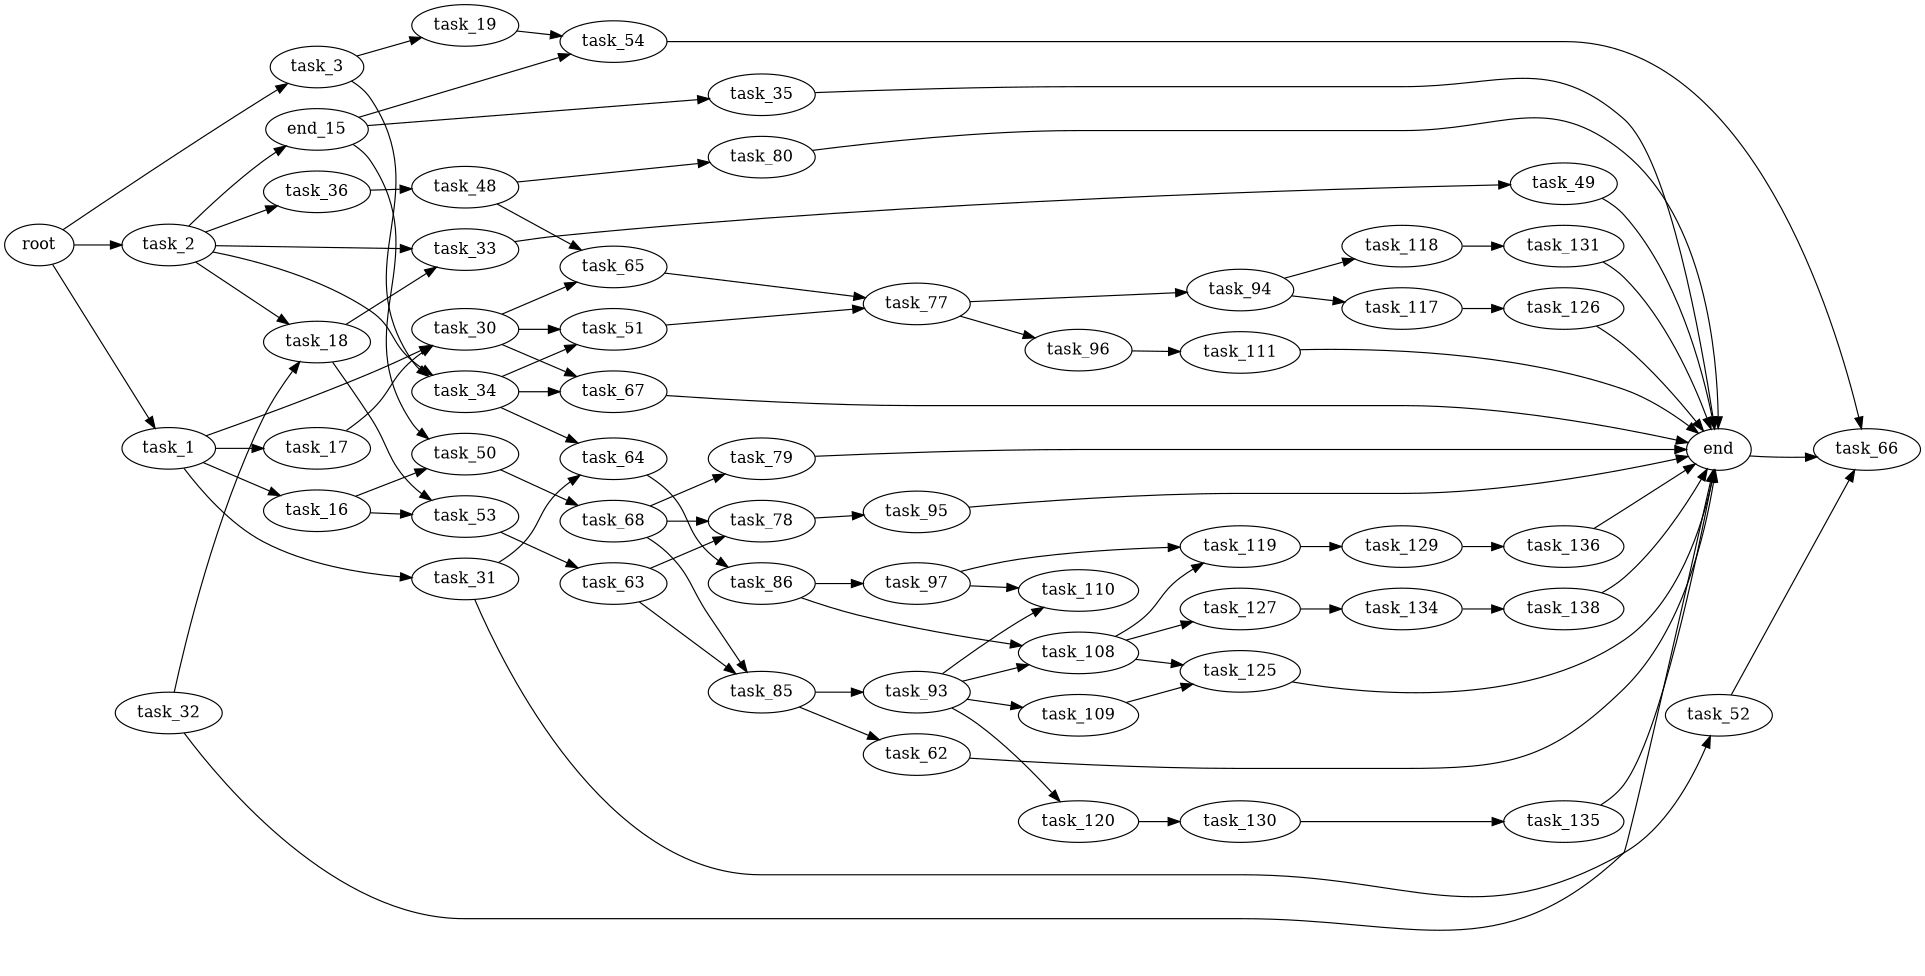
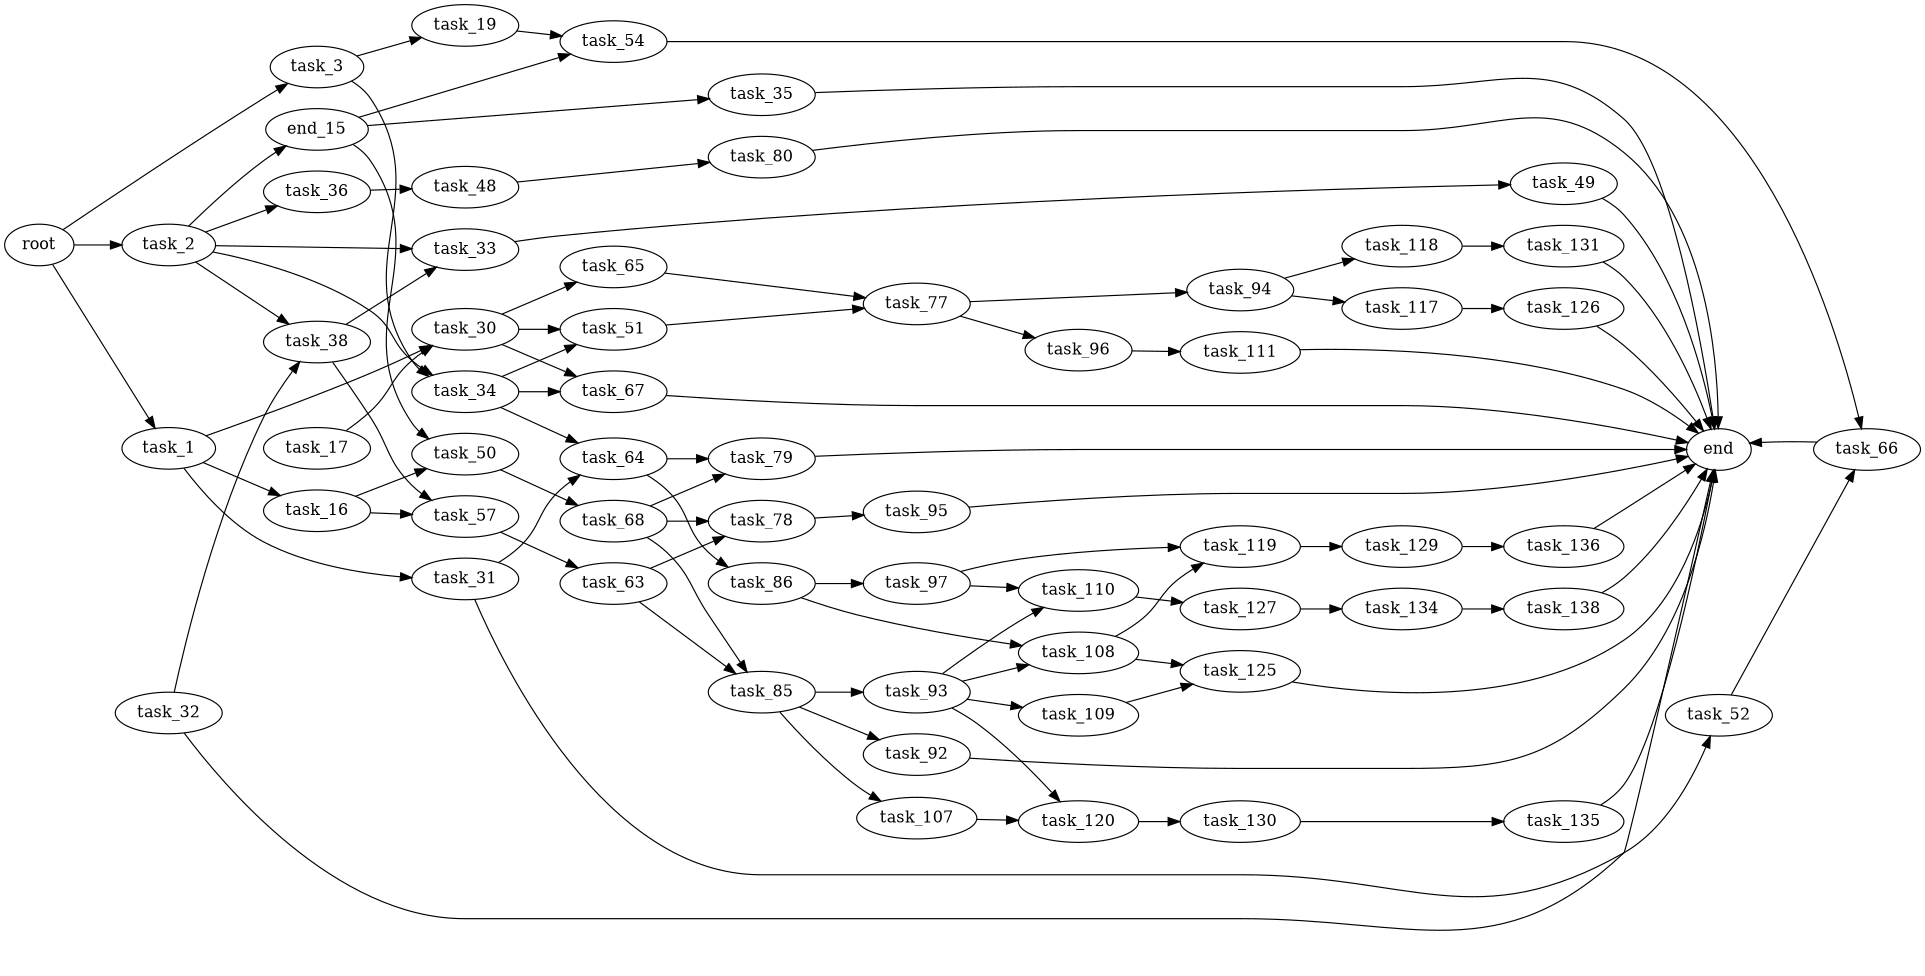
edge "task_48" -> "task_65": removed
node "task_18": label "task_18" -> "task_38"
edge "task_1" -> "task_17": removed
edge "end" -> "task_66": reversed
edge "task_64" -> "task_79": added
node "task_53": label "task_53" -> "task_57"
edge "task_108" -> "task_127": now "task_110" -> "task_127"
node "task_62": label "task_62" -> "task_92"
node "task_107": added
